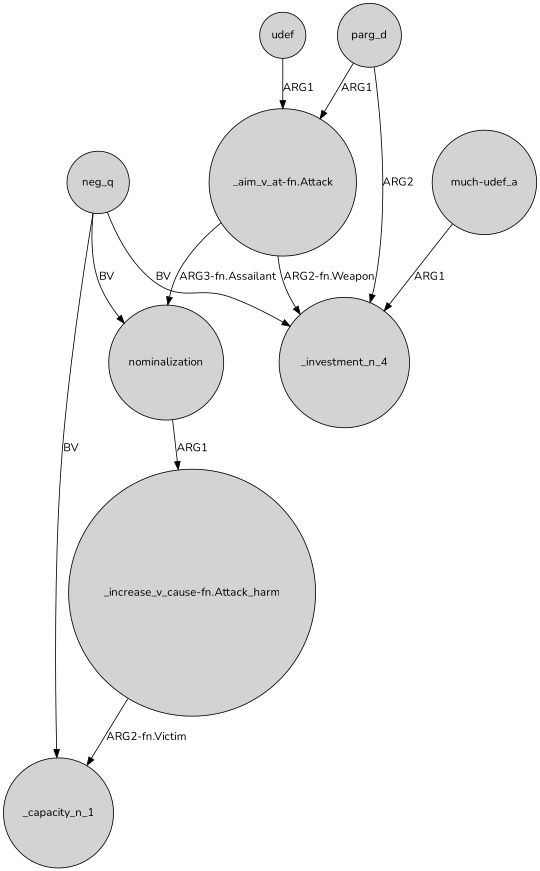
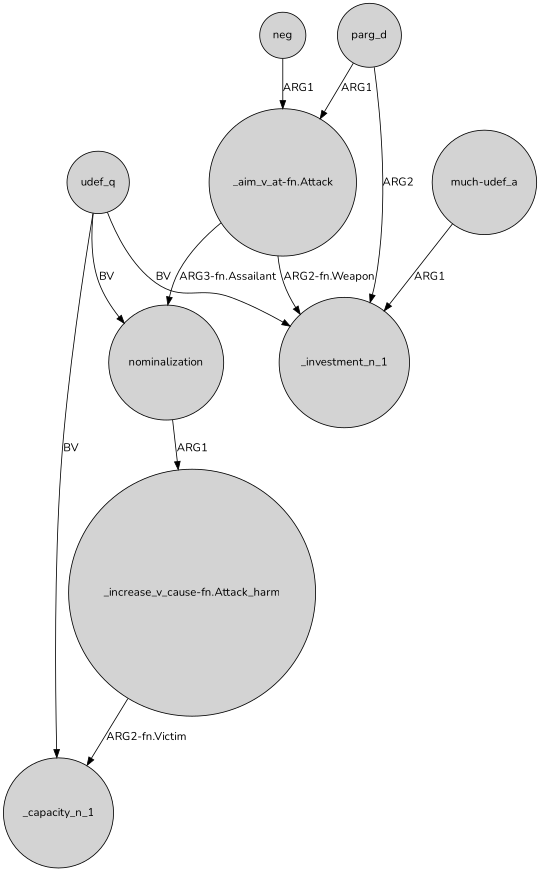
node "udef": label "udef" -> "neg"
node "neg_q": label "neg_q" -> "udef_q"
node "_investment_n_4": label "_investment_n_4" -> "_investment_n_1"
